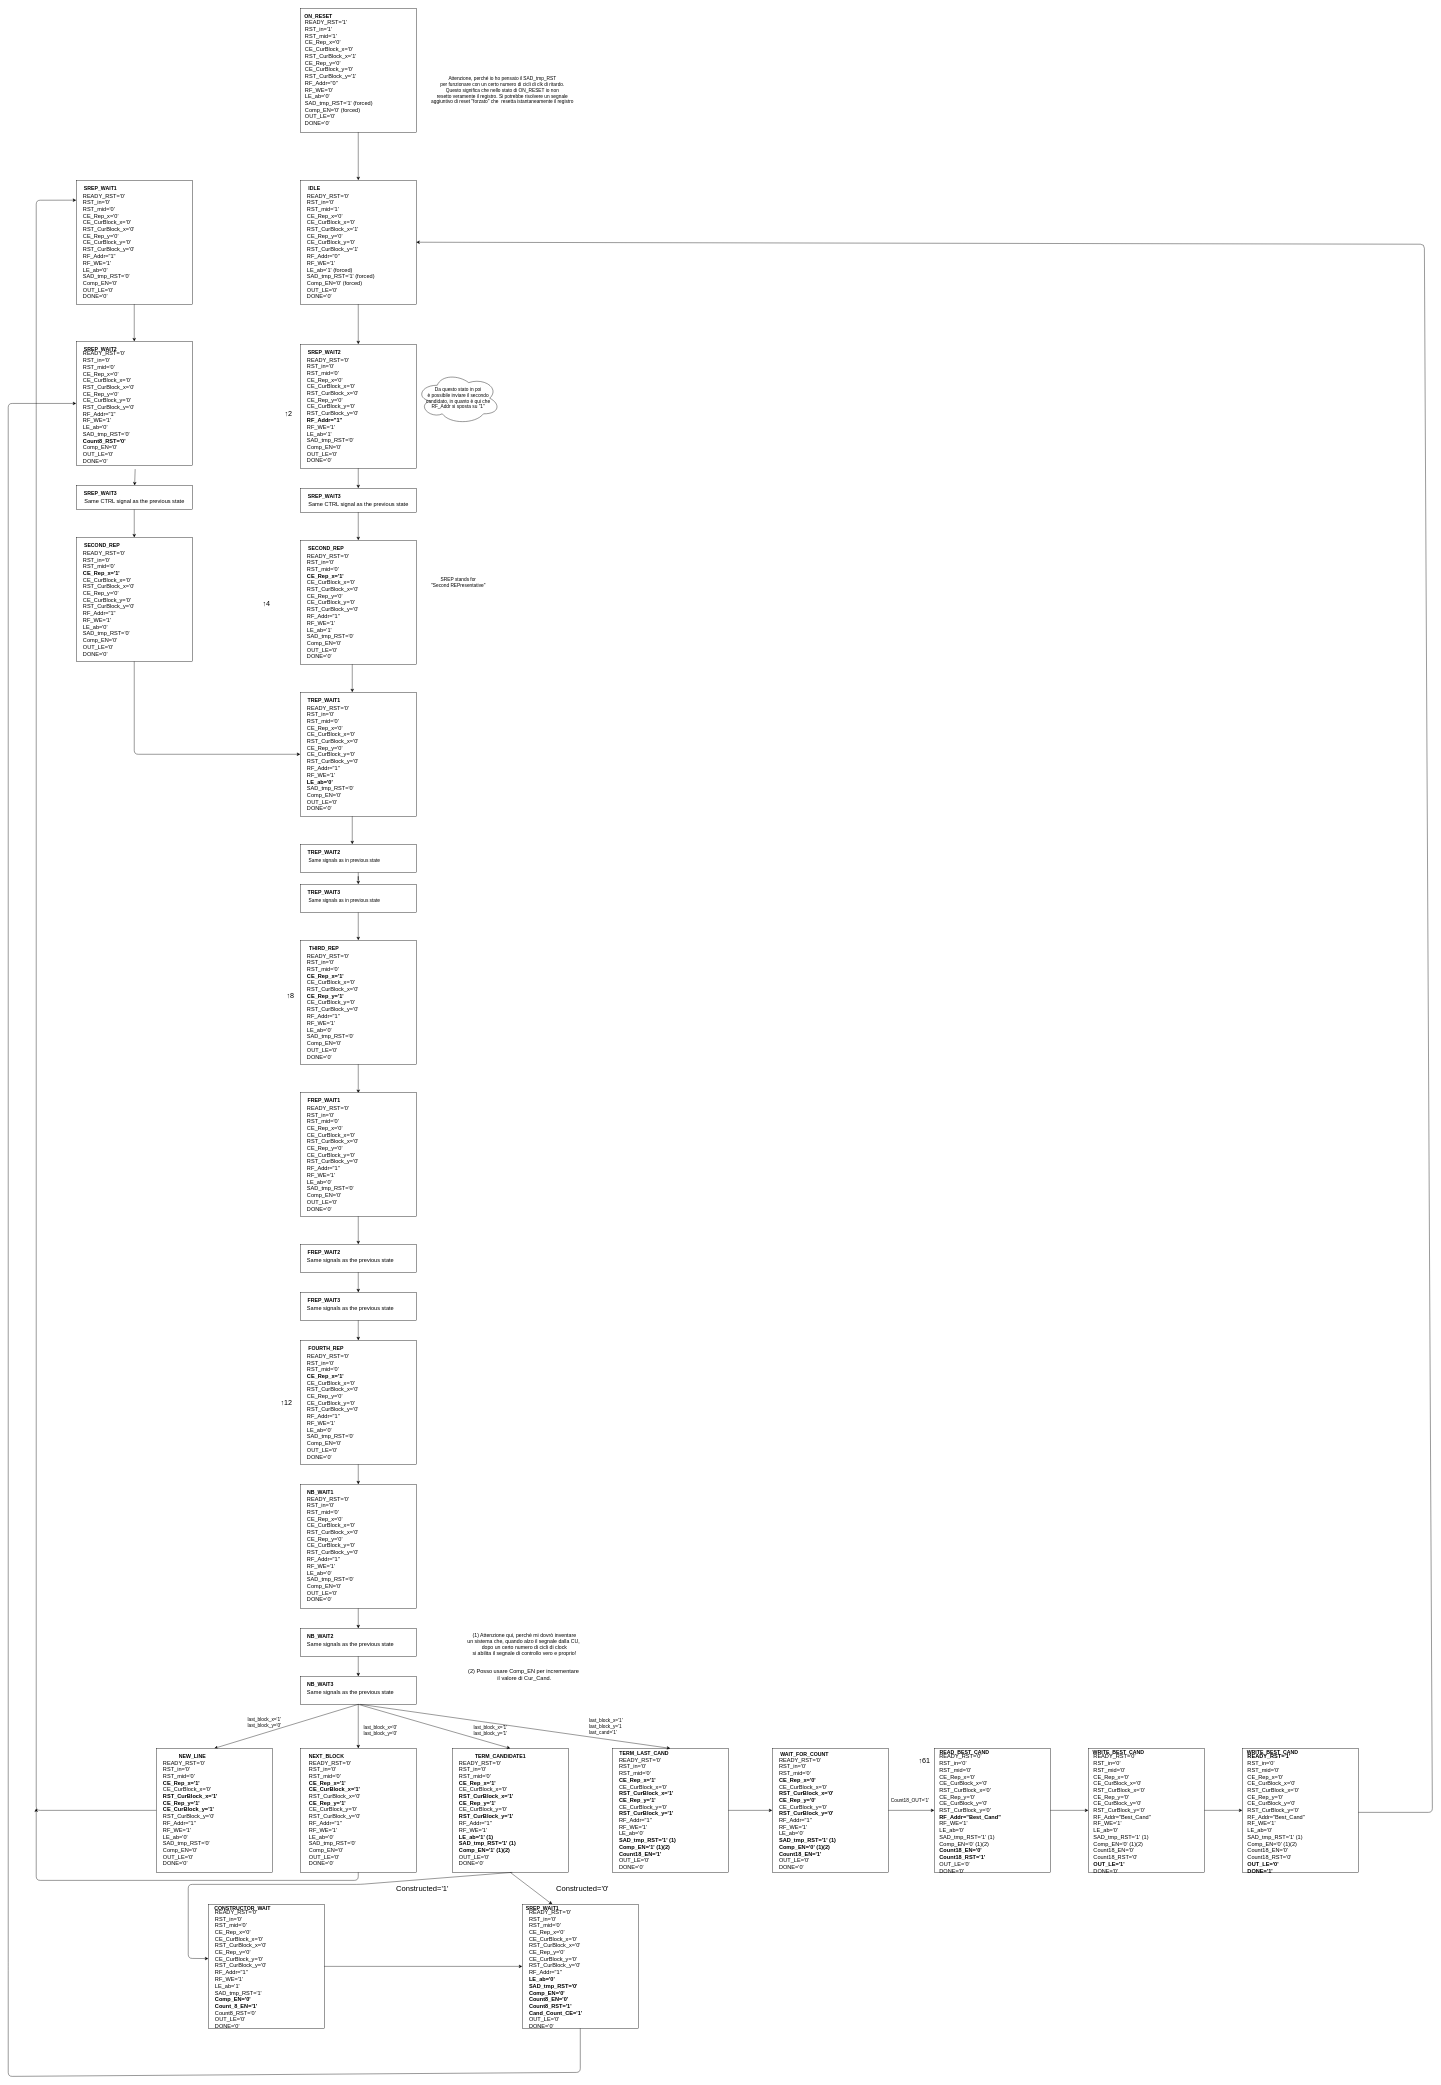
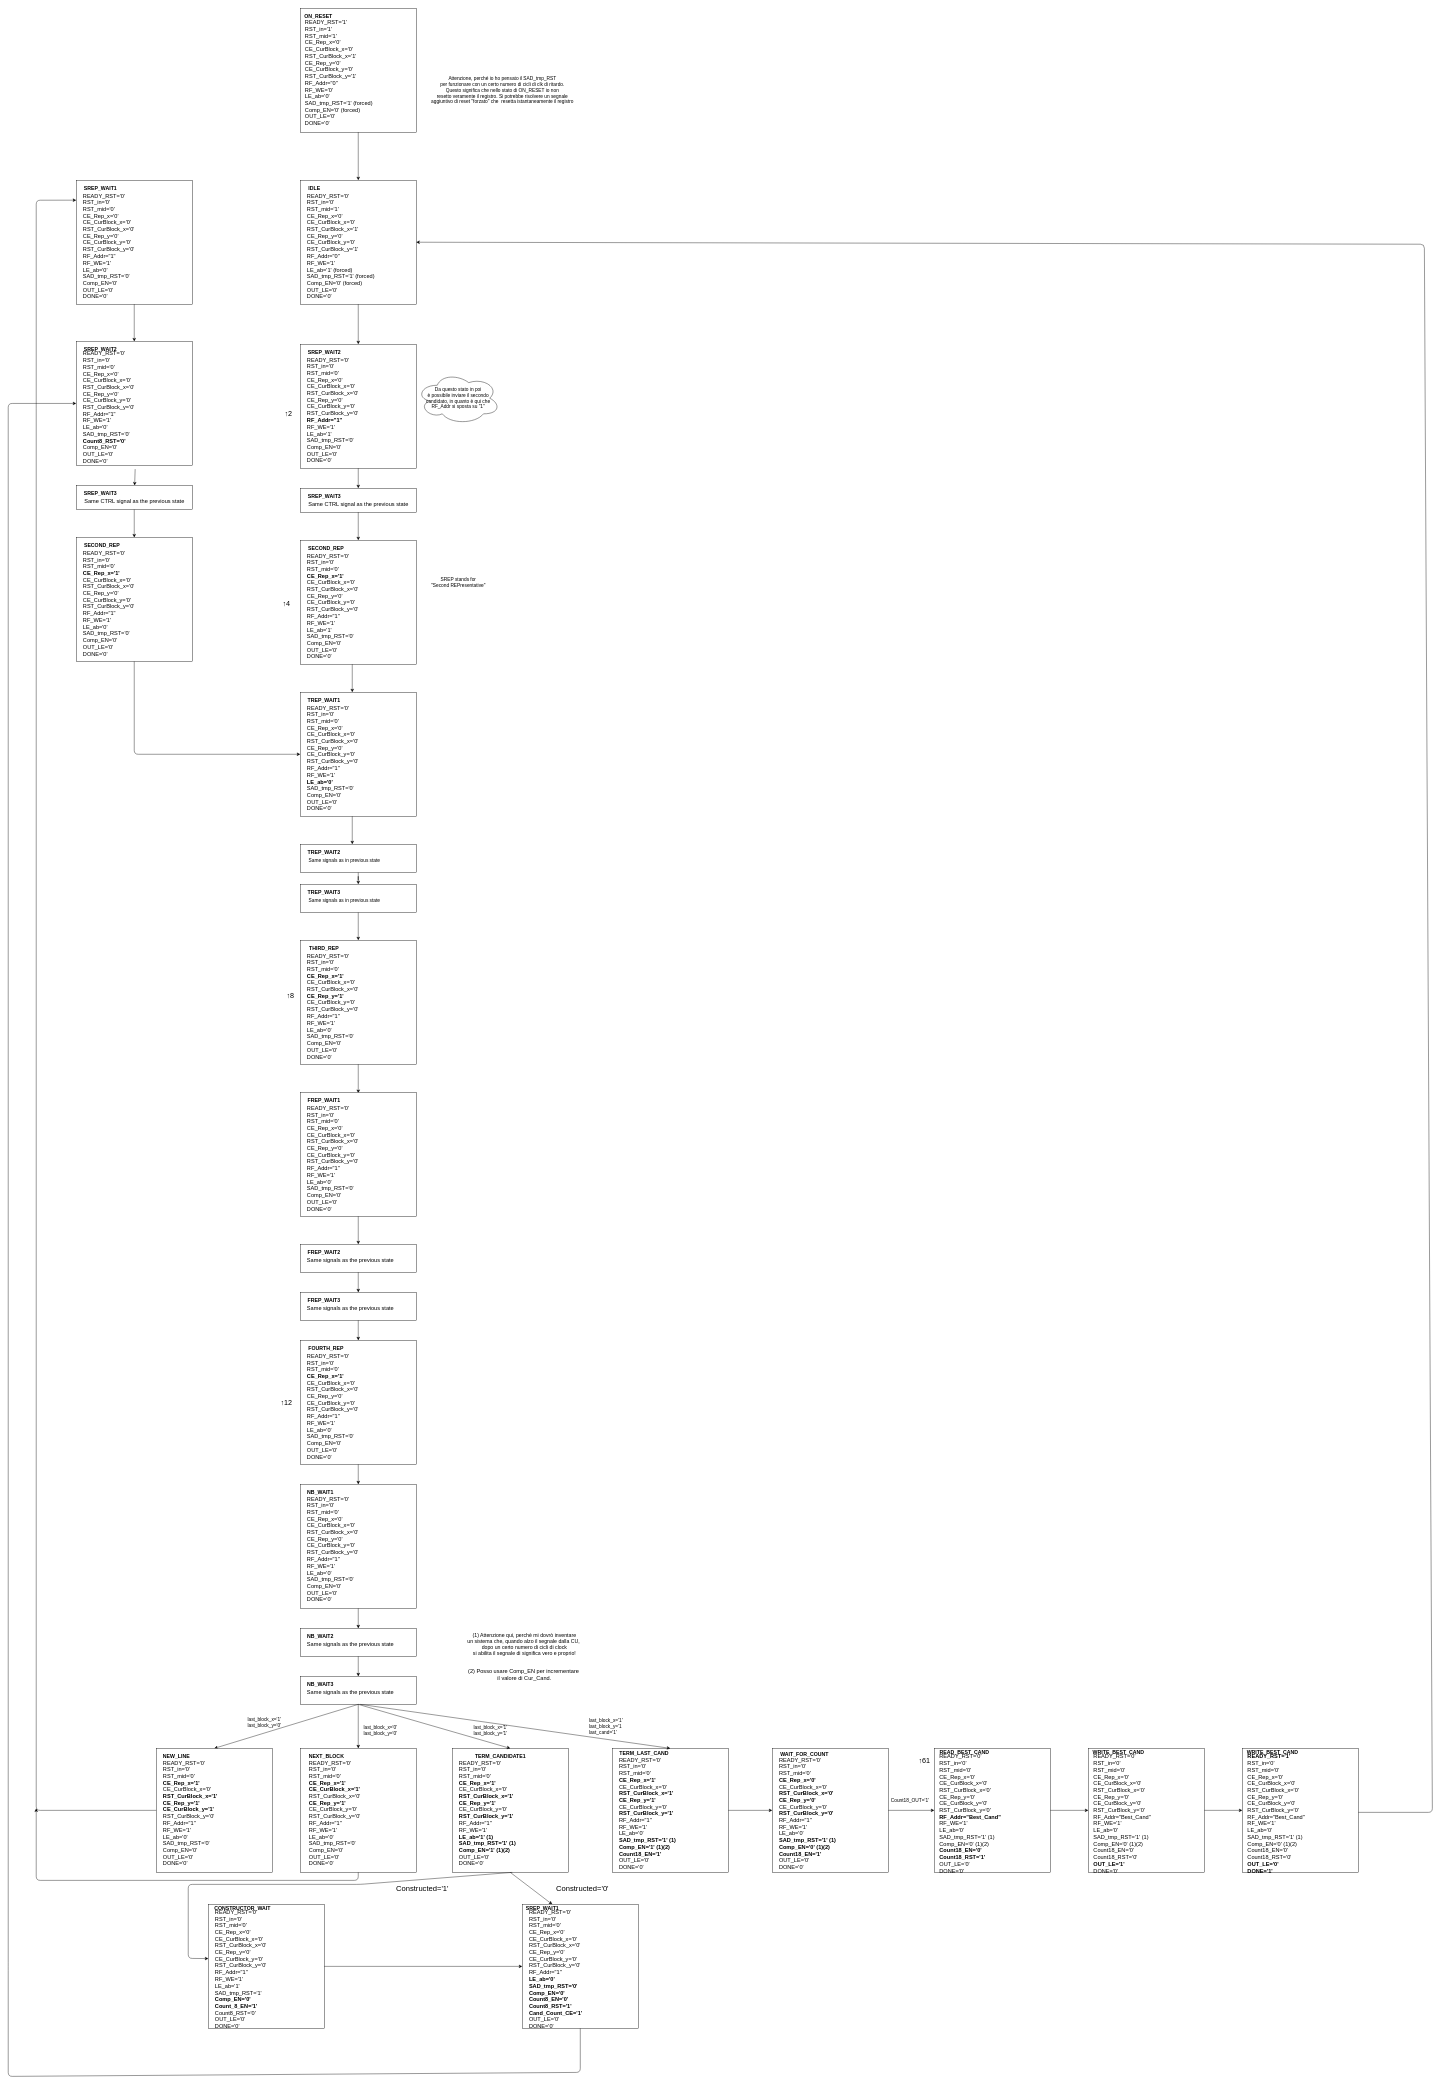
node "↑4": moved (266, 604) -> (286, 604)
node "(1) Attenzione qui, perchè mi dovrò inventare un sistema che, quando alzo il segnale dalla CU, dopo un certo numero di cicli di clock si abilita il segnale di controllo vero e proprio!": label "(1) Attenzione qui, perchè mi dovrò inventare un sistema che, quando alzo il segnale dalla CU, dopo un certo numero di cicli di clock si abilita il segnale di controllo vero e proprio!" -> "(1) Attenzione qui, perchè mi dovrò inventare un sistema che, quando alzo il segnale dalla CU, dopo un certo numero di cicli di clock si abilita il segnale di significa vero e proprio!"
node "NEW_LINE": moved (192, 1756) -> (176, 1756)
